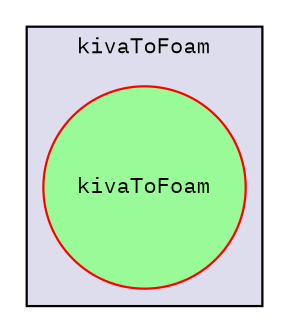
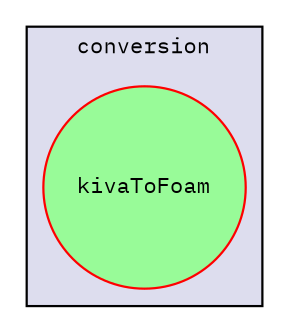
cluster "kivaToFoam": label "kivaToFoam" -> "conversion"
